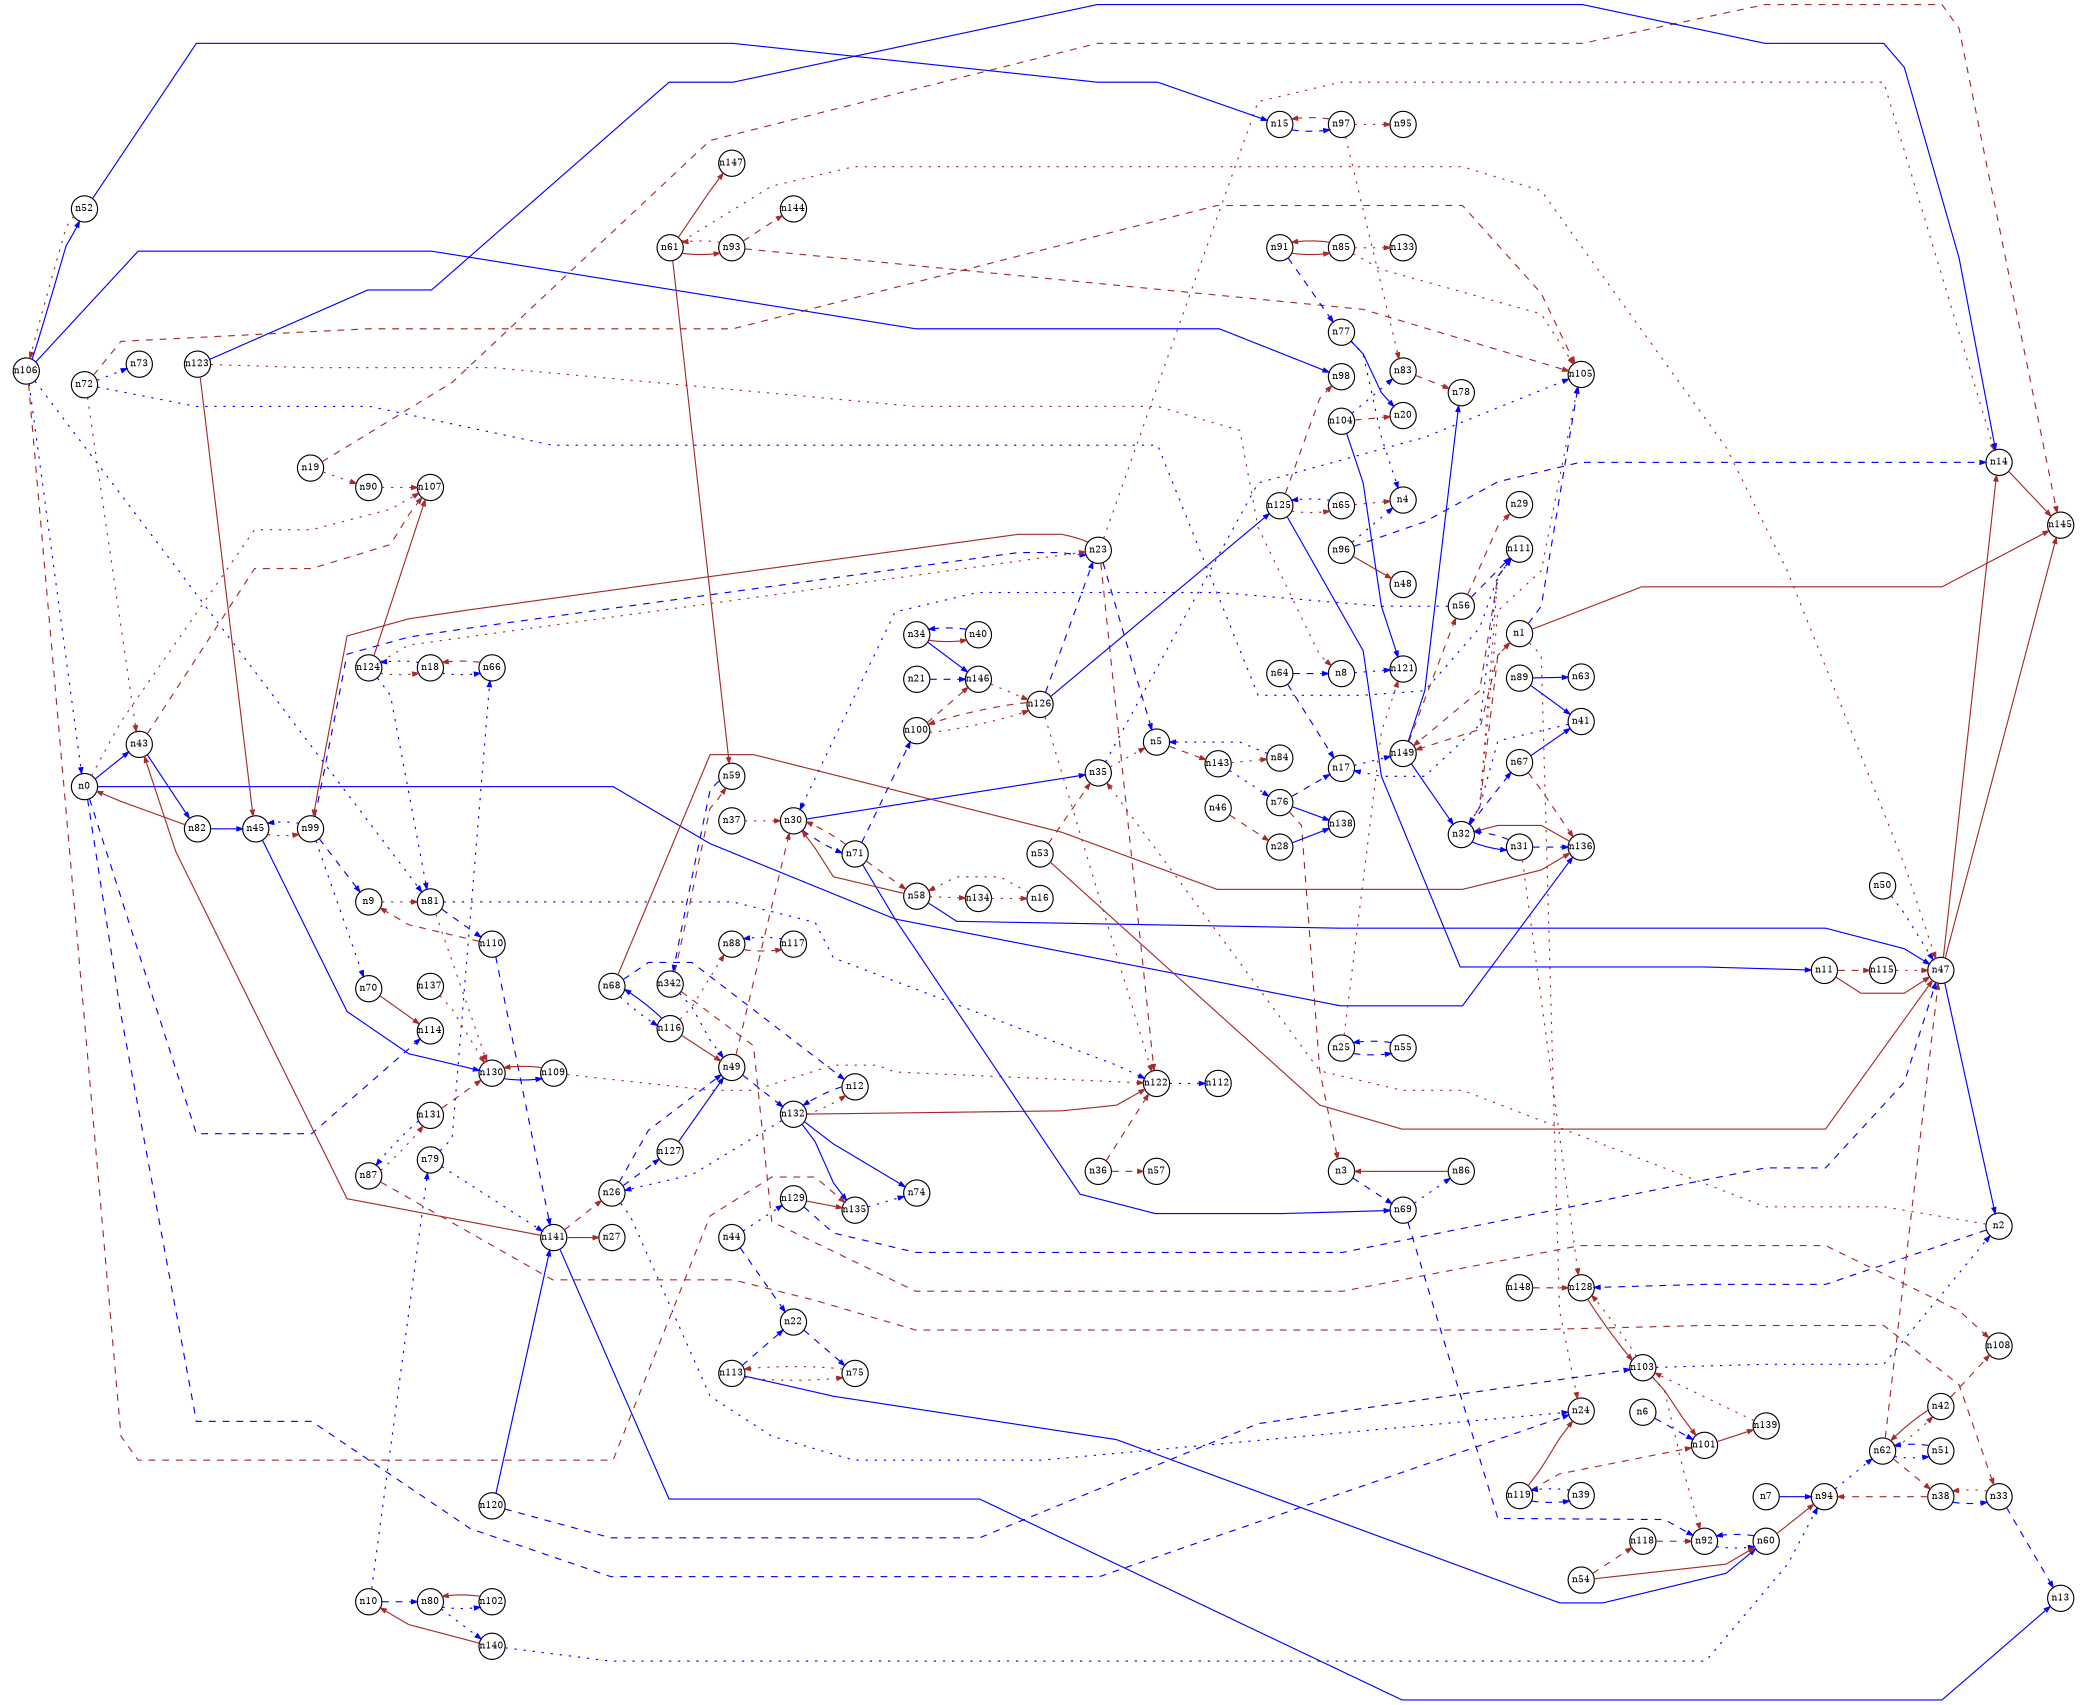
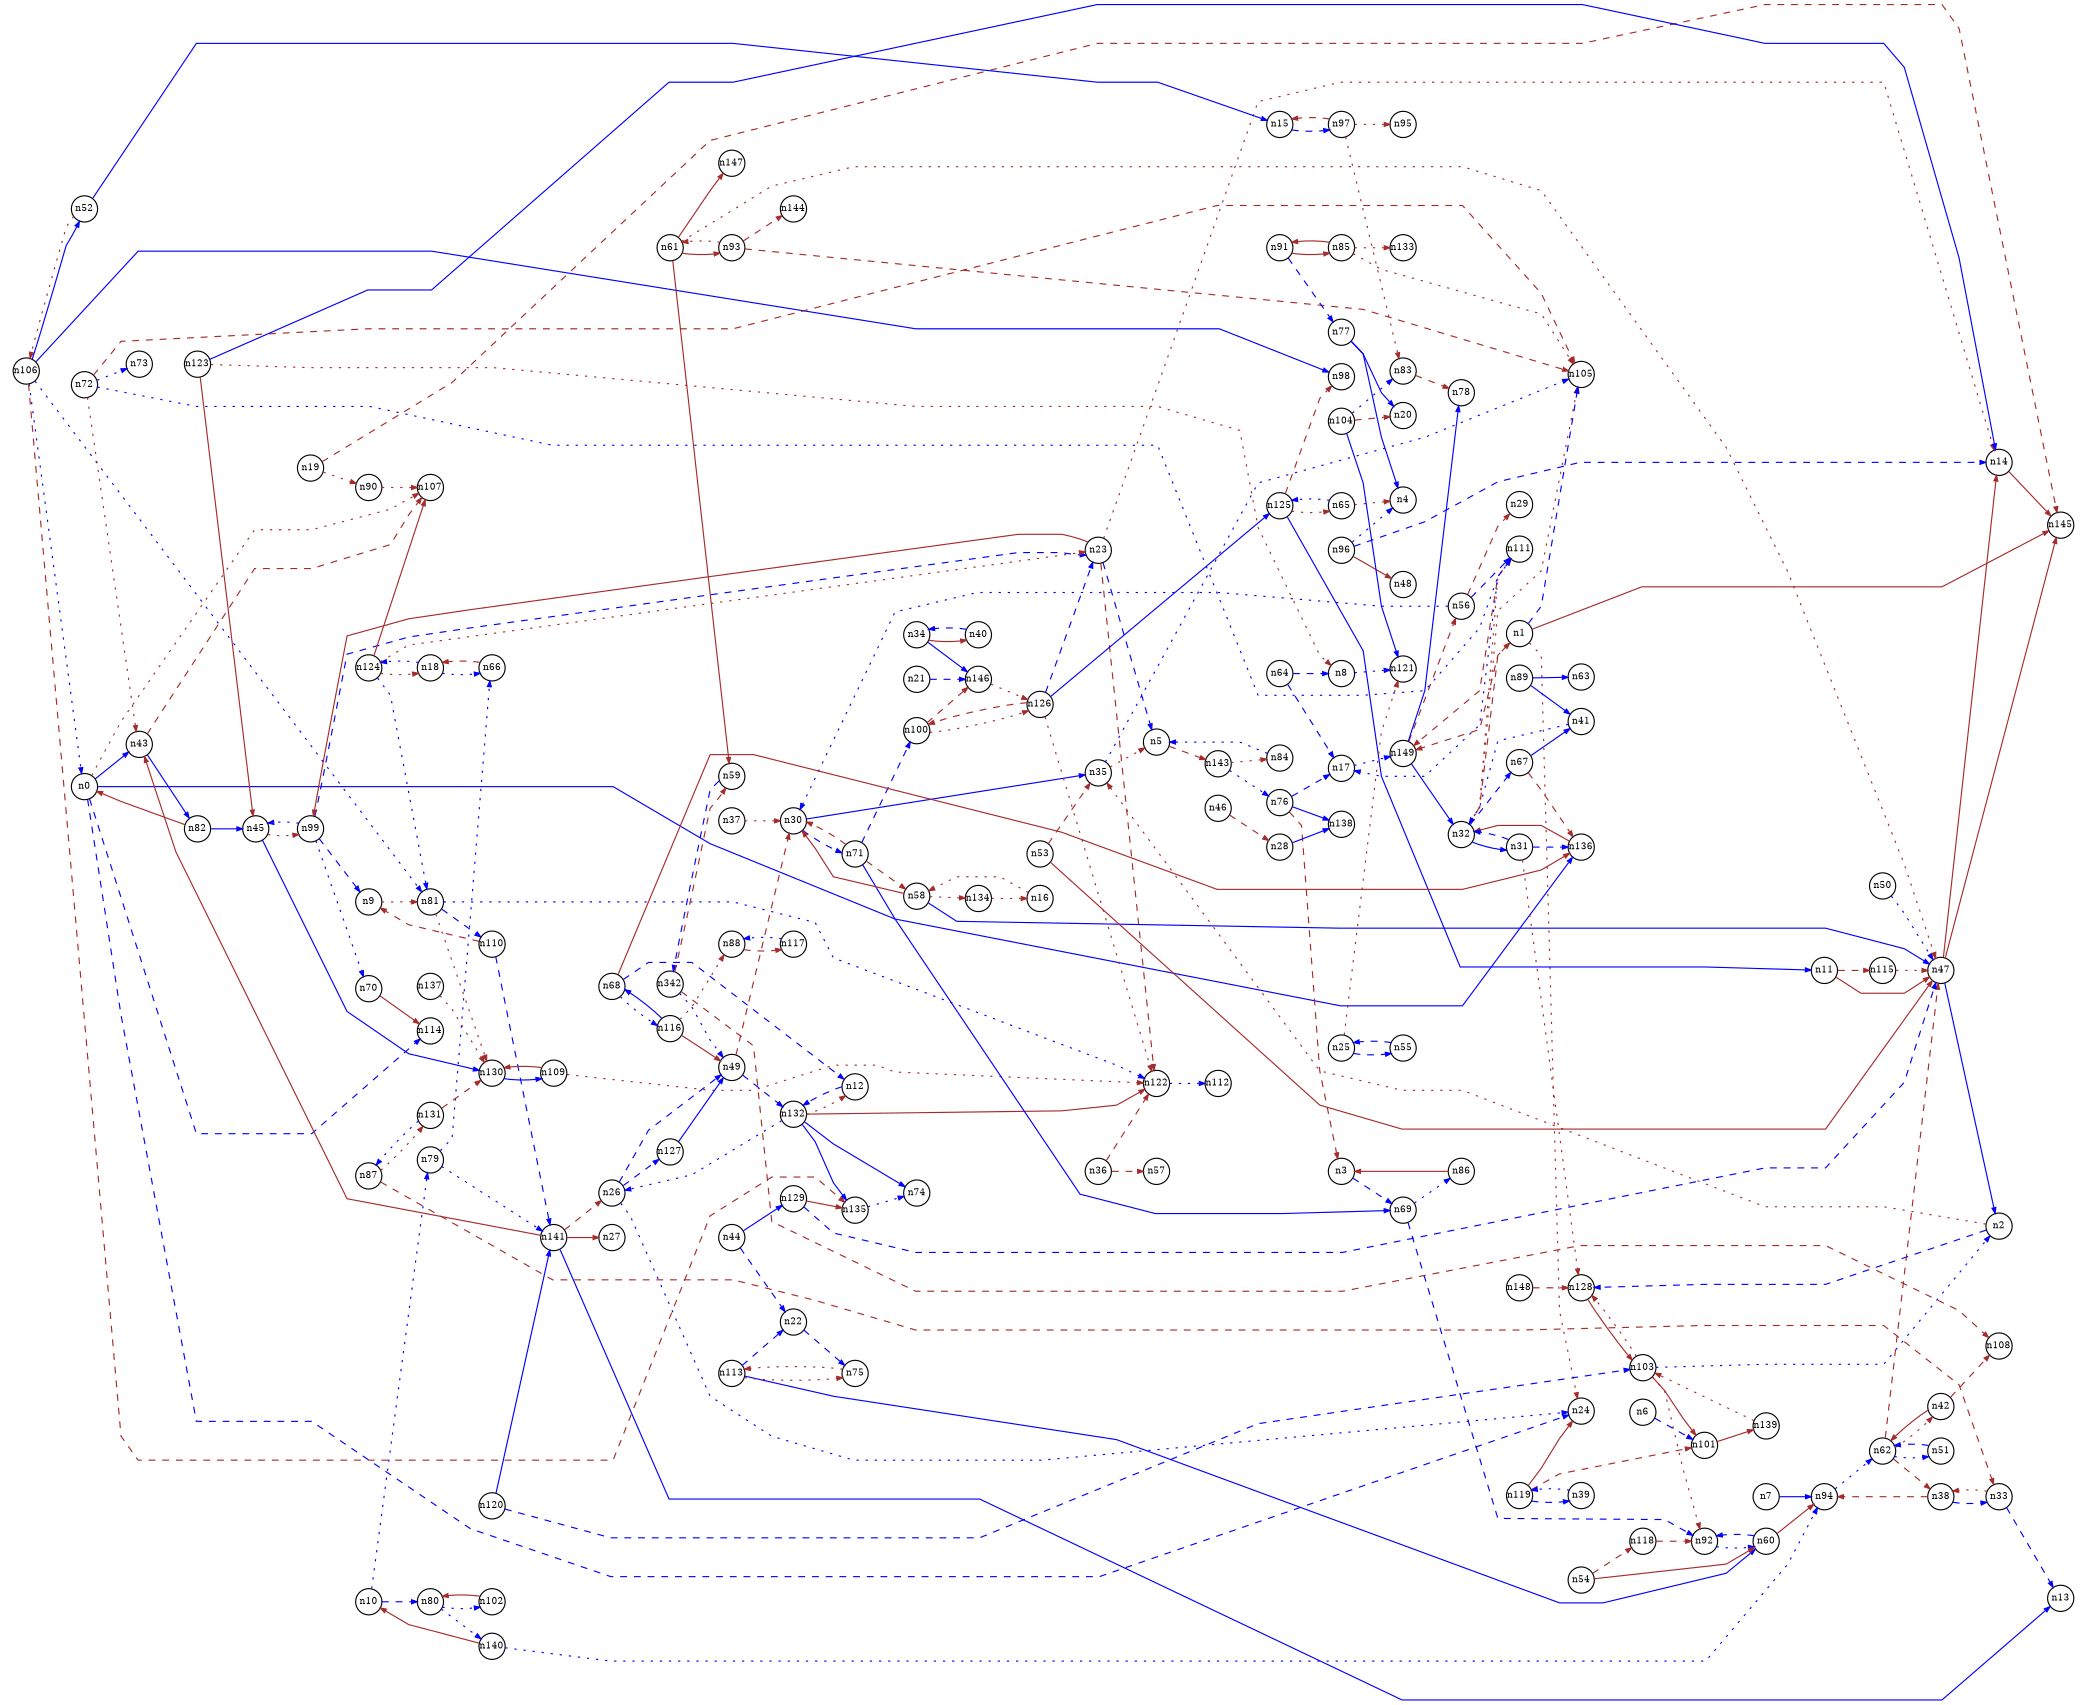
edge "n77" -> "n4": style dotted -> solid
edge "n44" -> "n129": style dotted -> solid
